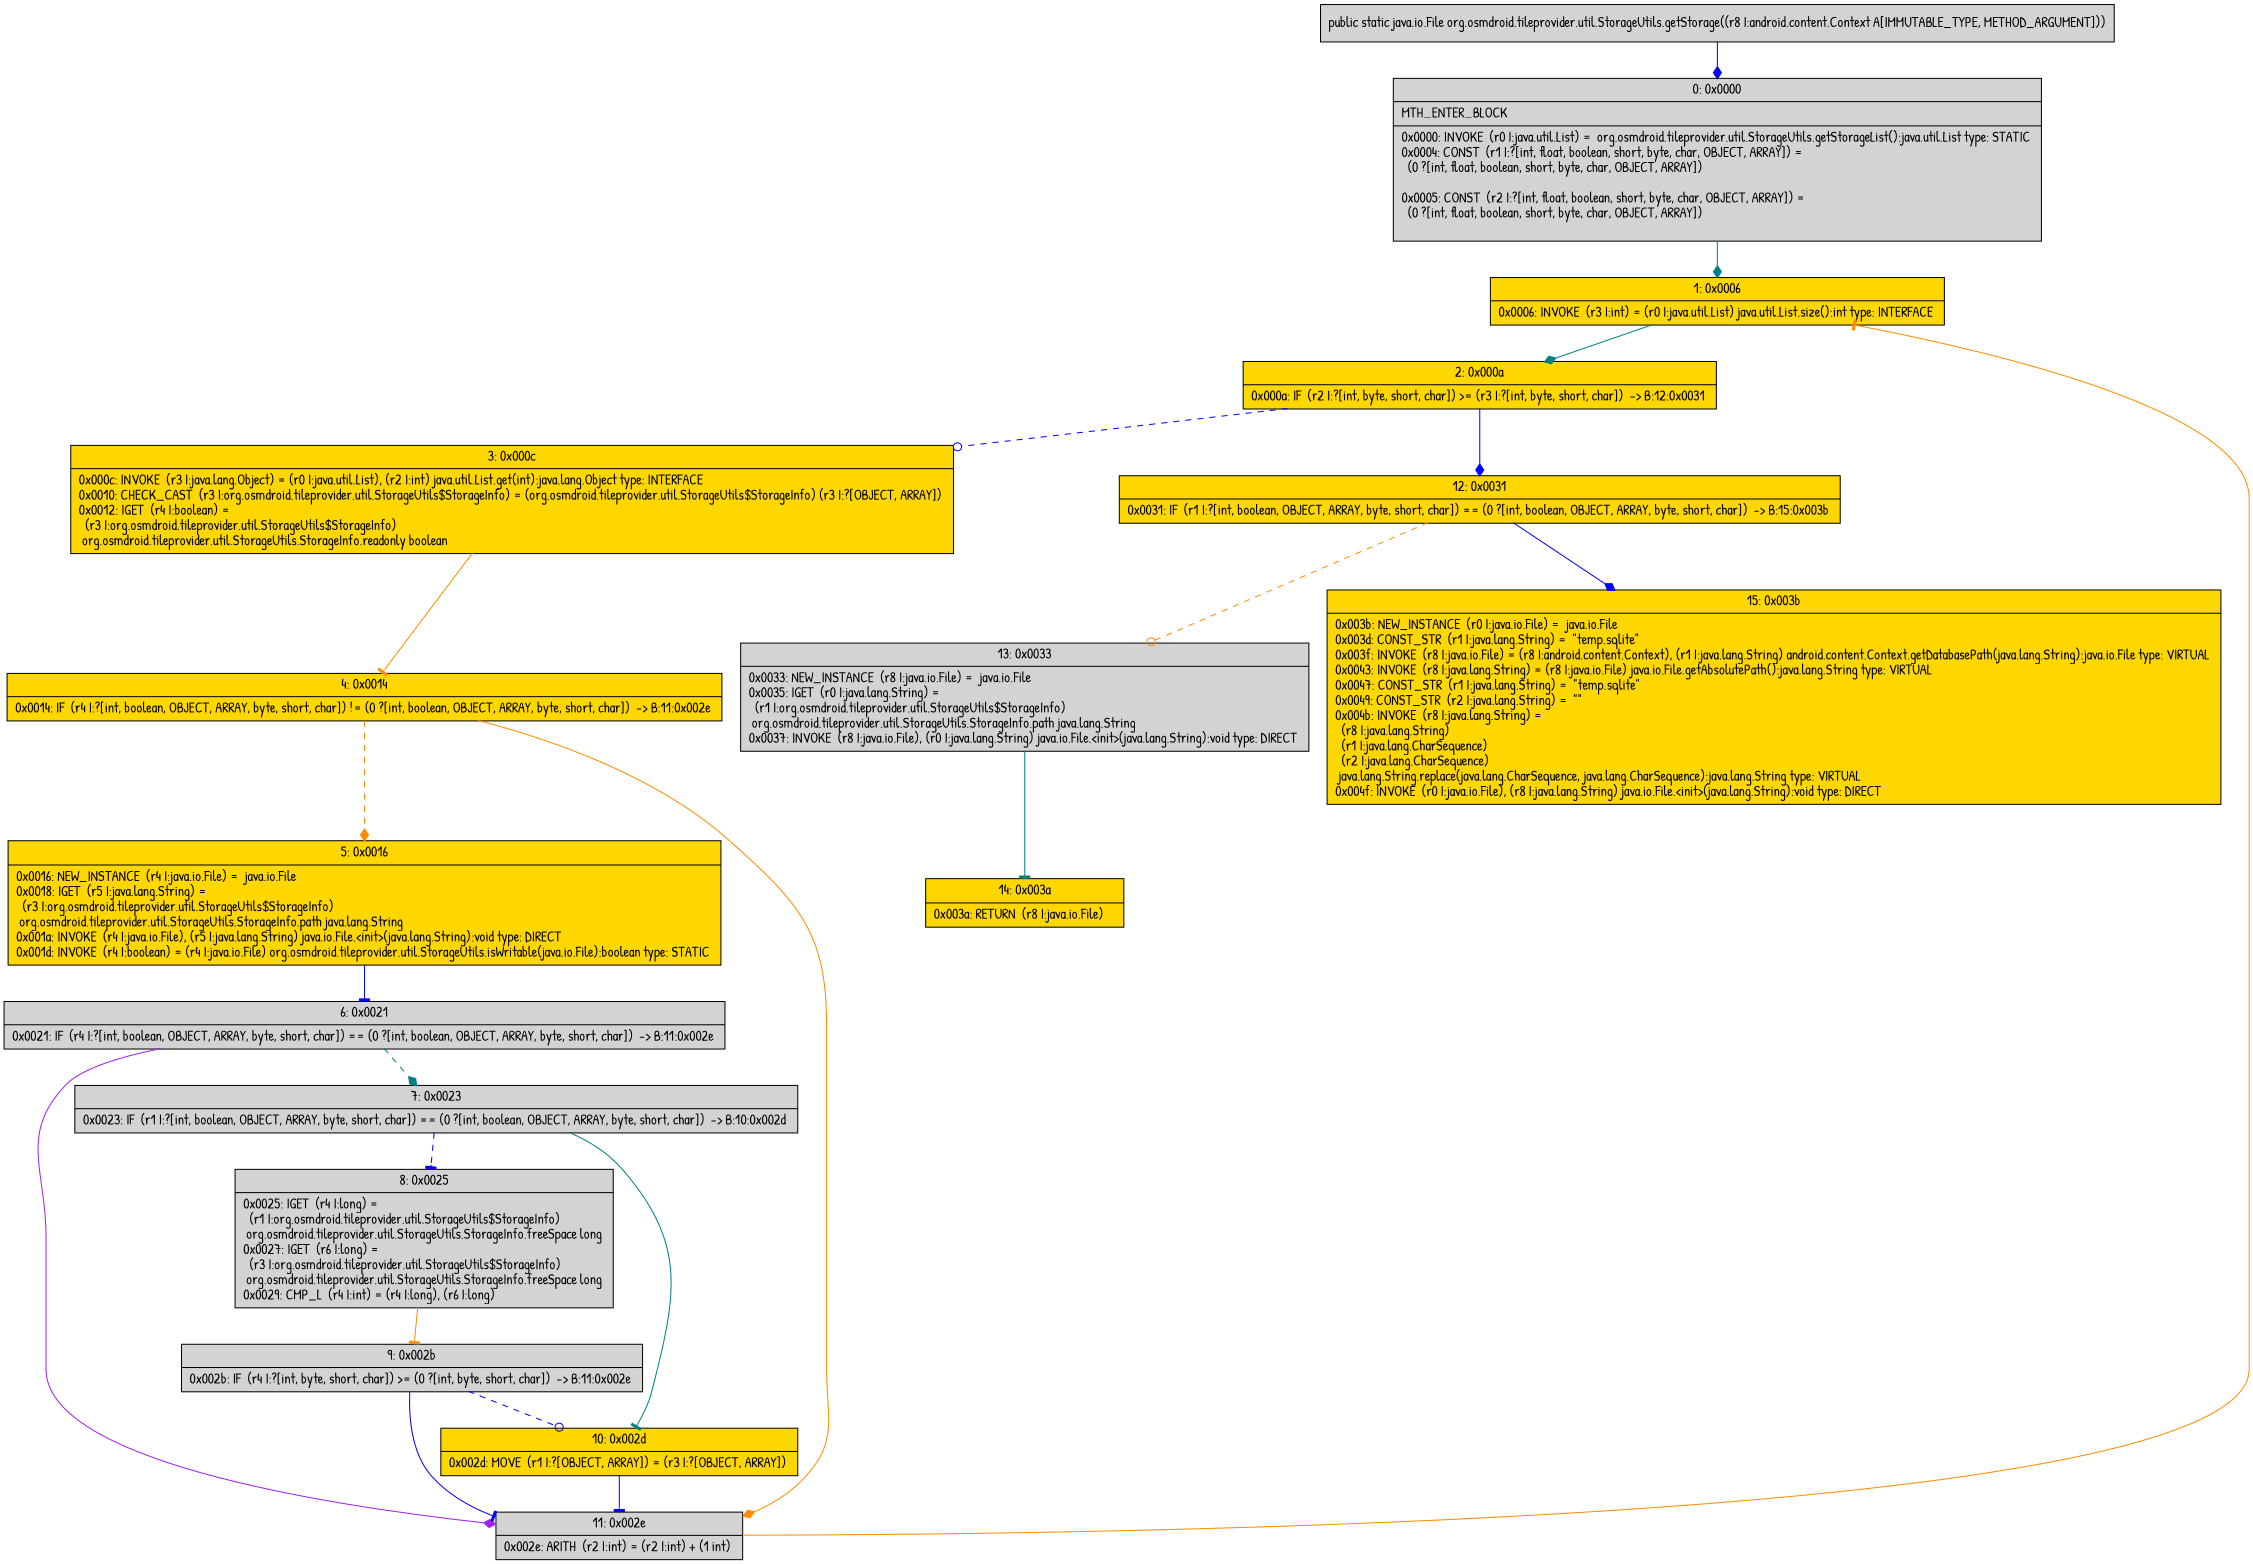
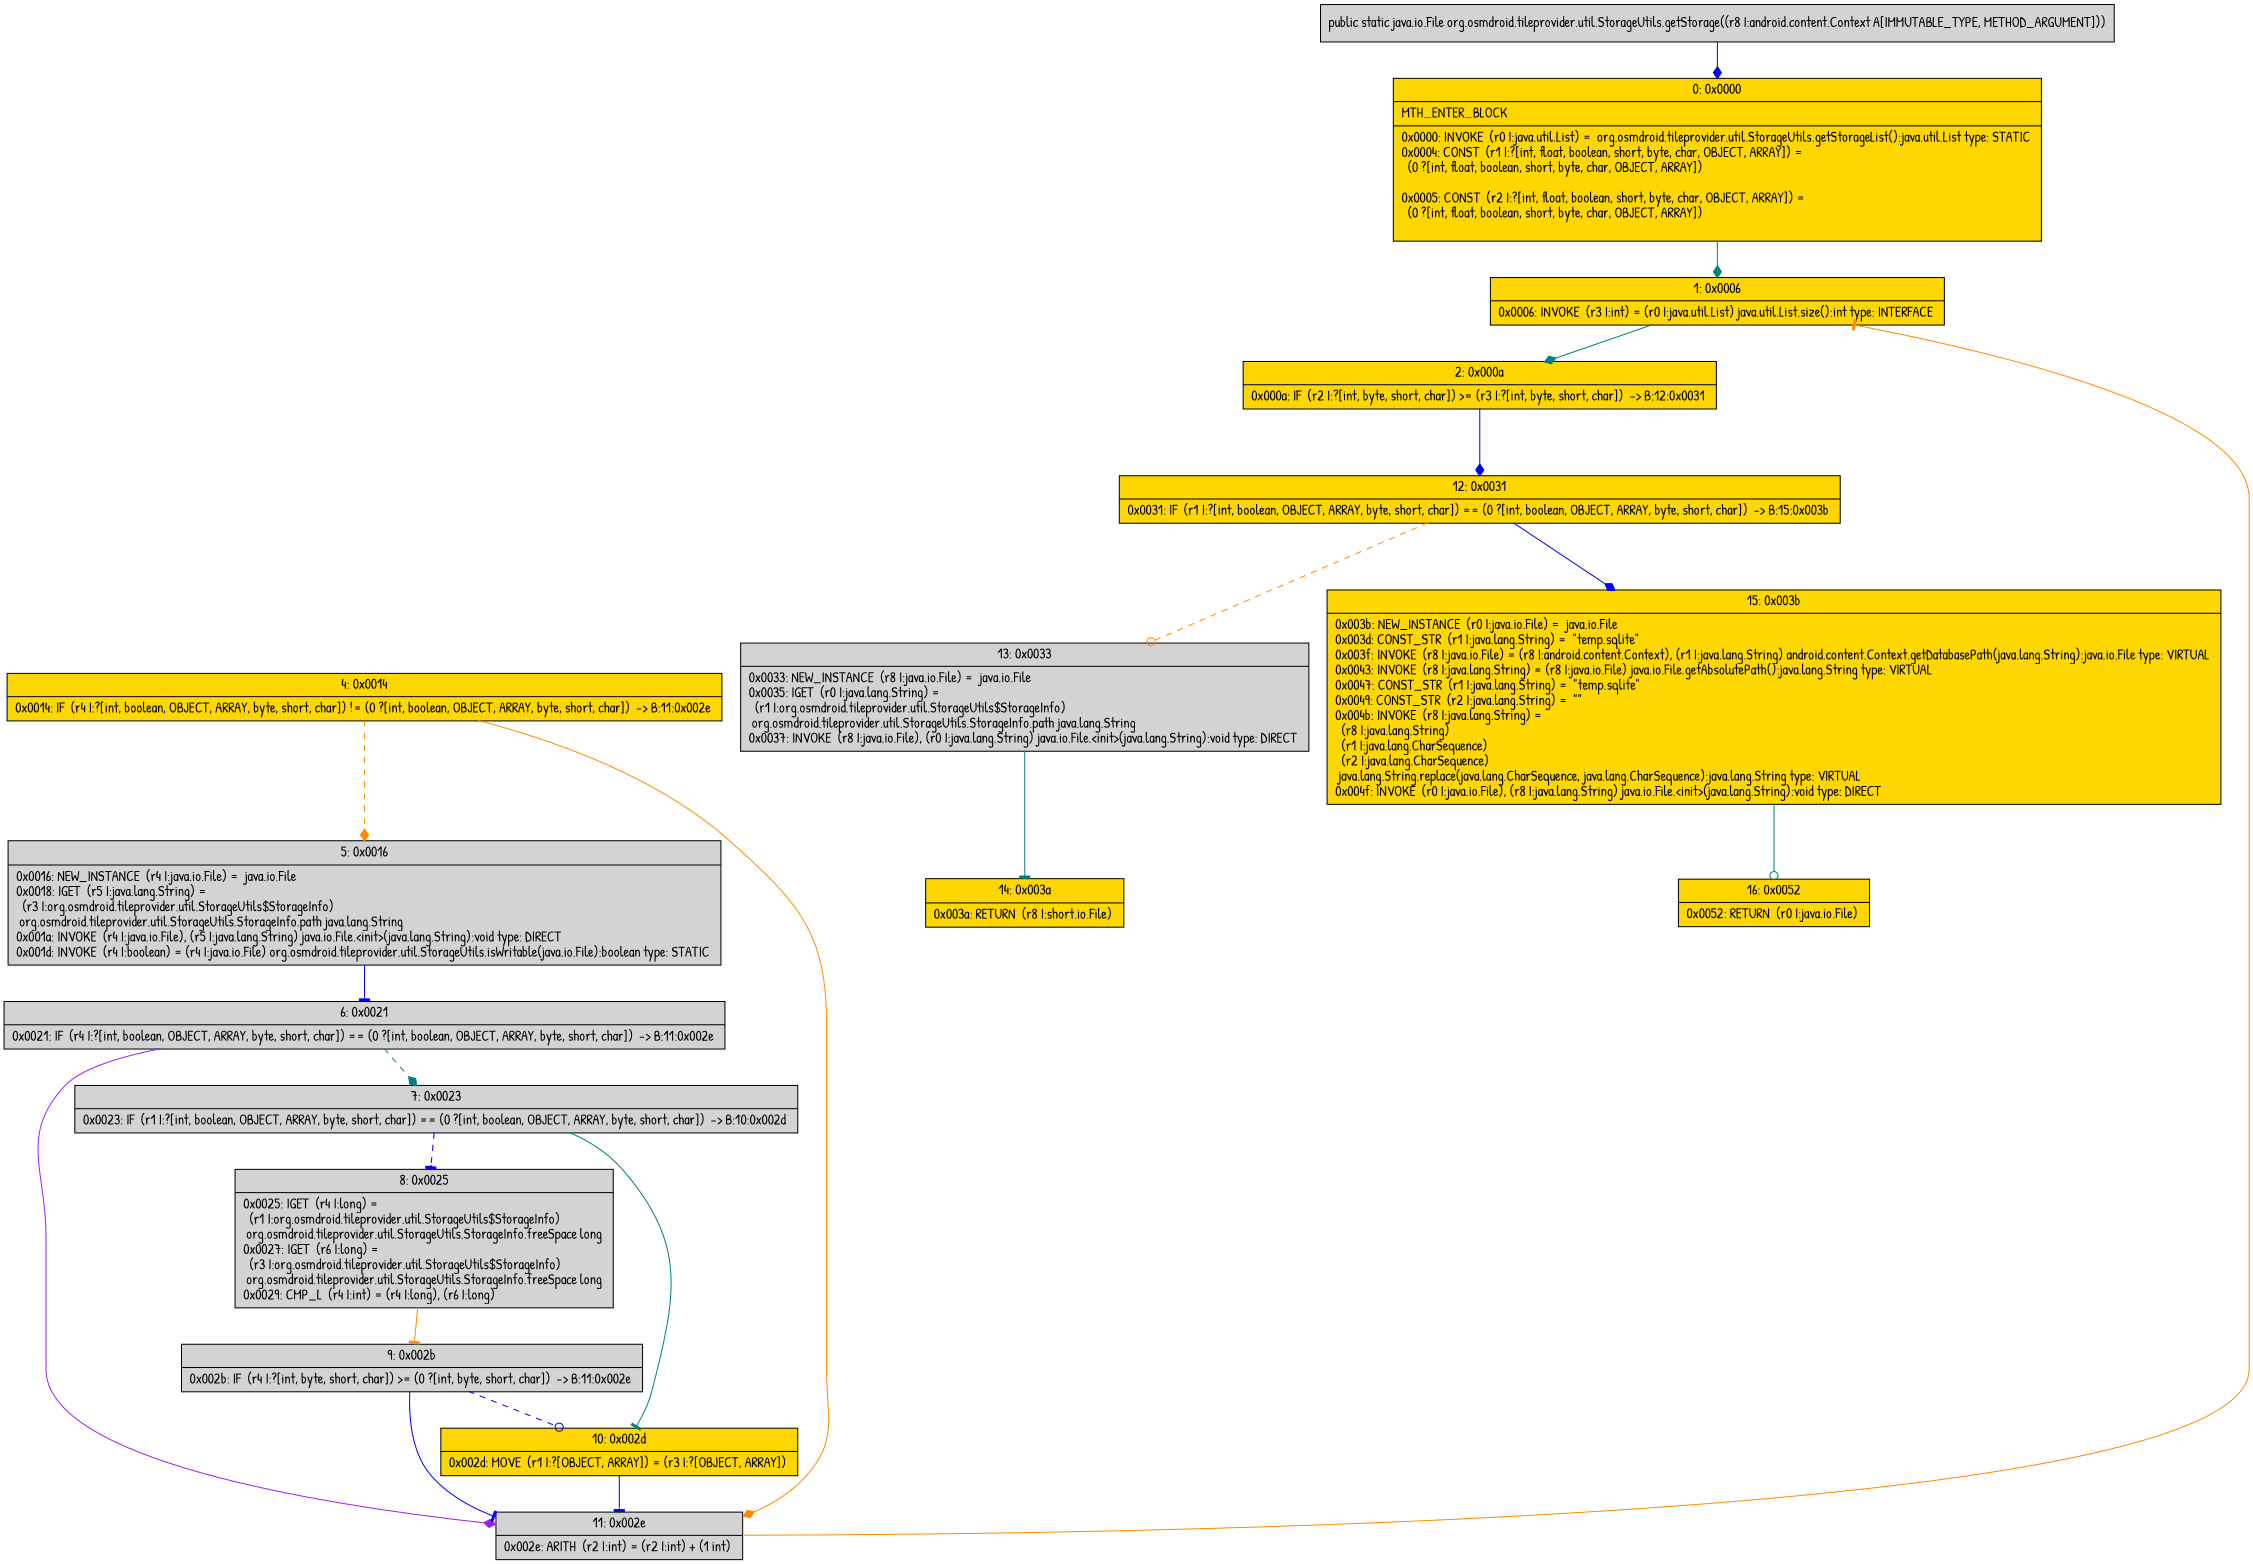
node "0: 0x0000": fillcolor lightgrey -> gold
node "3: 0x000c": removed
node "5: 0x0016": fillcolor gold -> lightgrey
node "16: 0x0052": added
node "14: 0x003a": text "0x003a: RETURN  (r8 I:java.io.File)" -> "0x003a: RETURN  (r8 I:short.io.File)"
